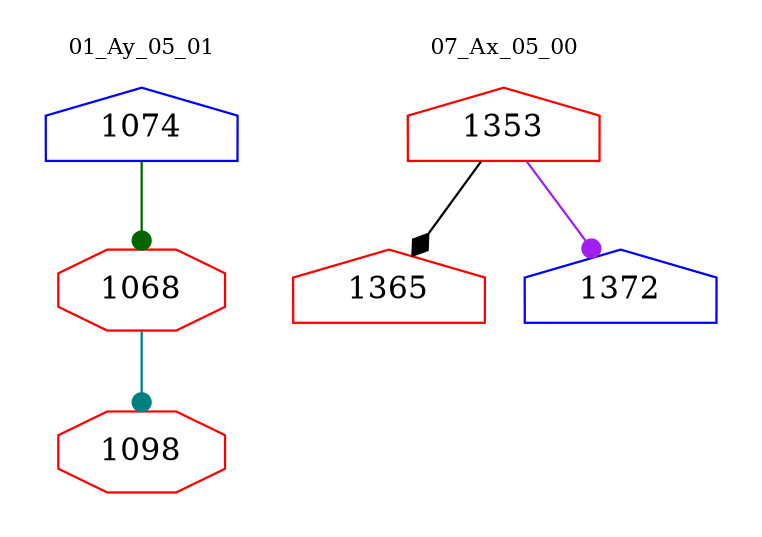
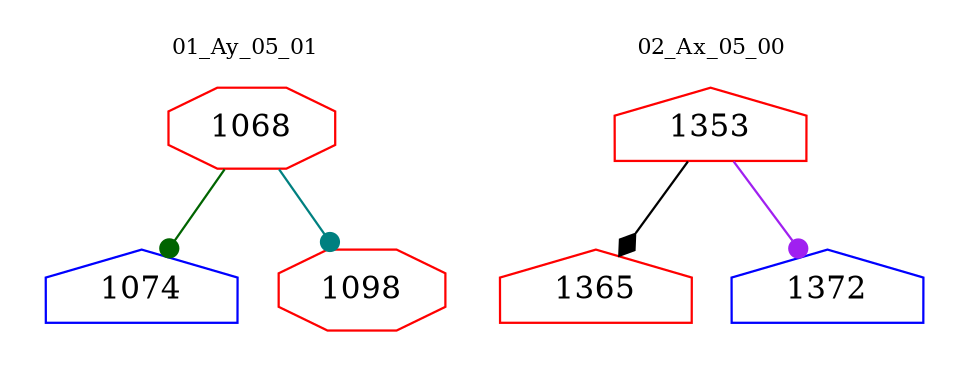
cluster "07_Ax_05_00": label "07_Ax_05_00" -> "02_Ax_05_00"
edge "1074" -> "1068": reversed
